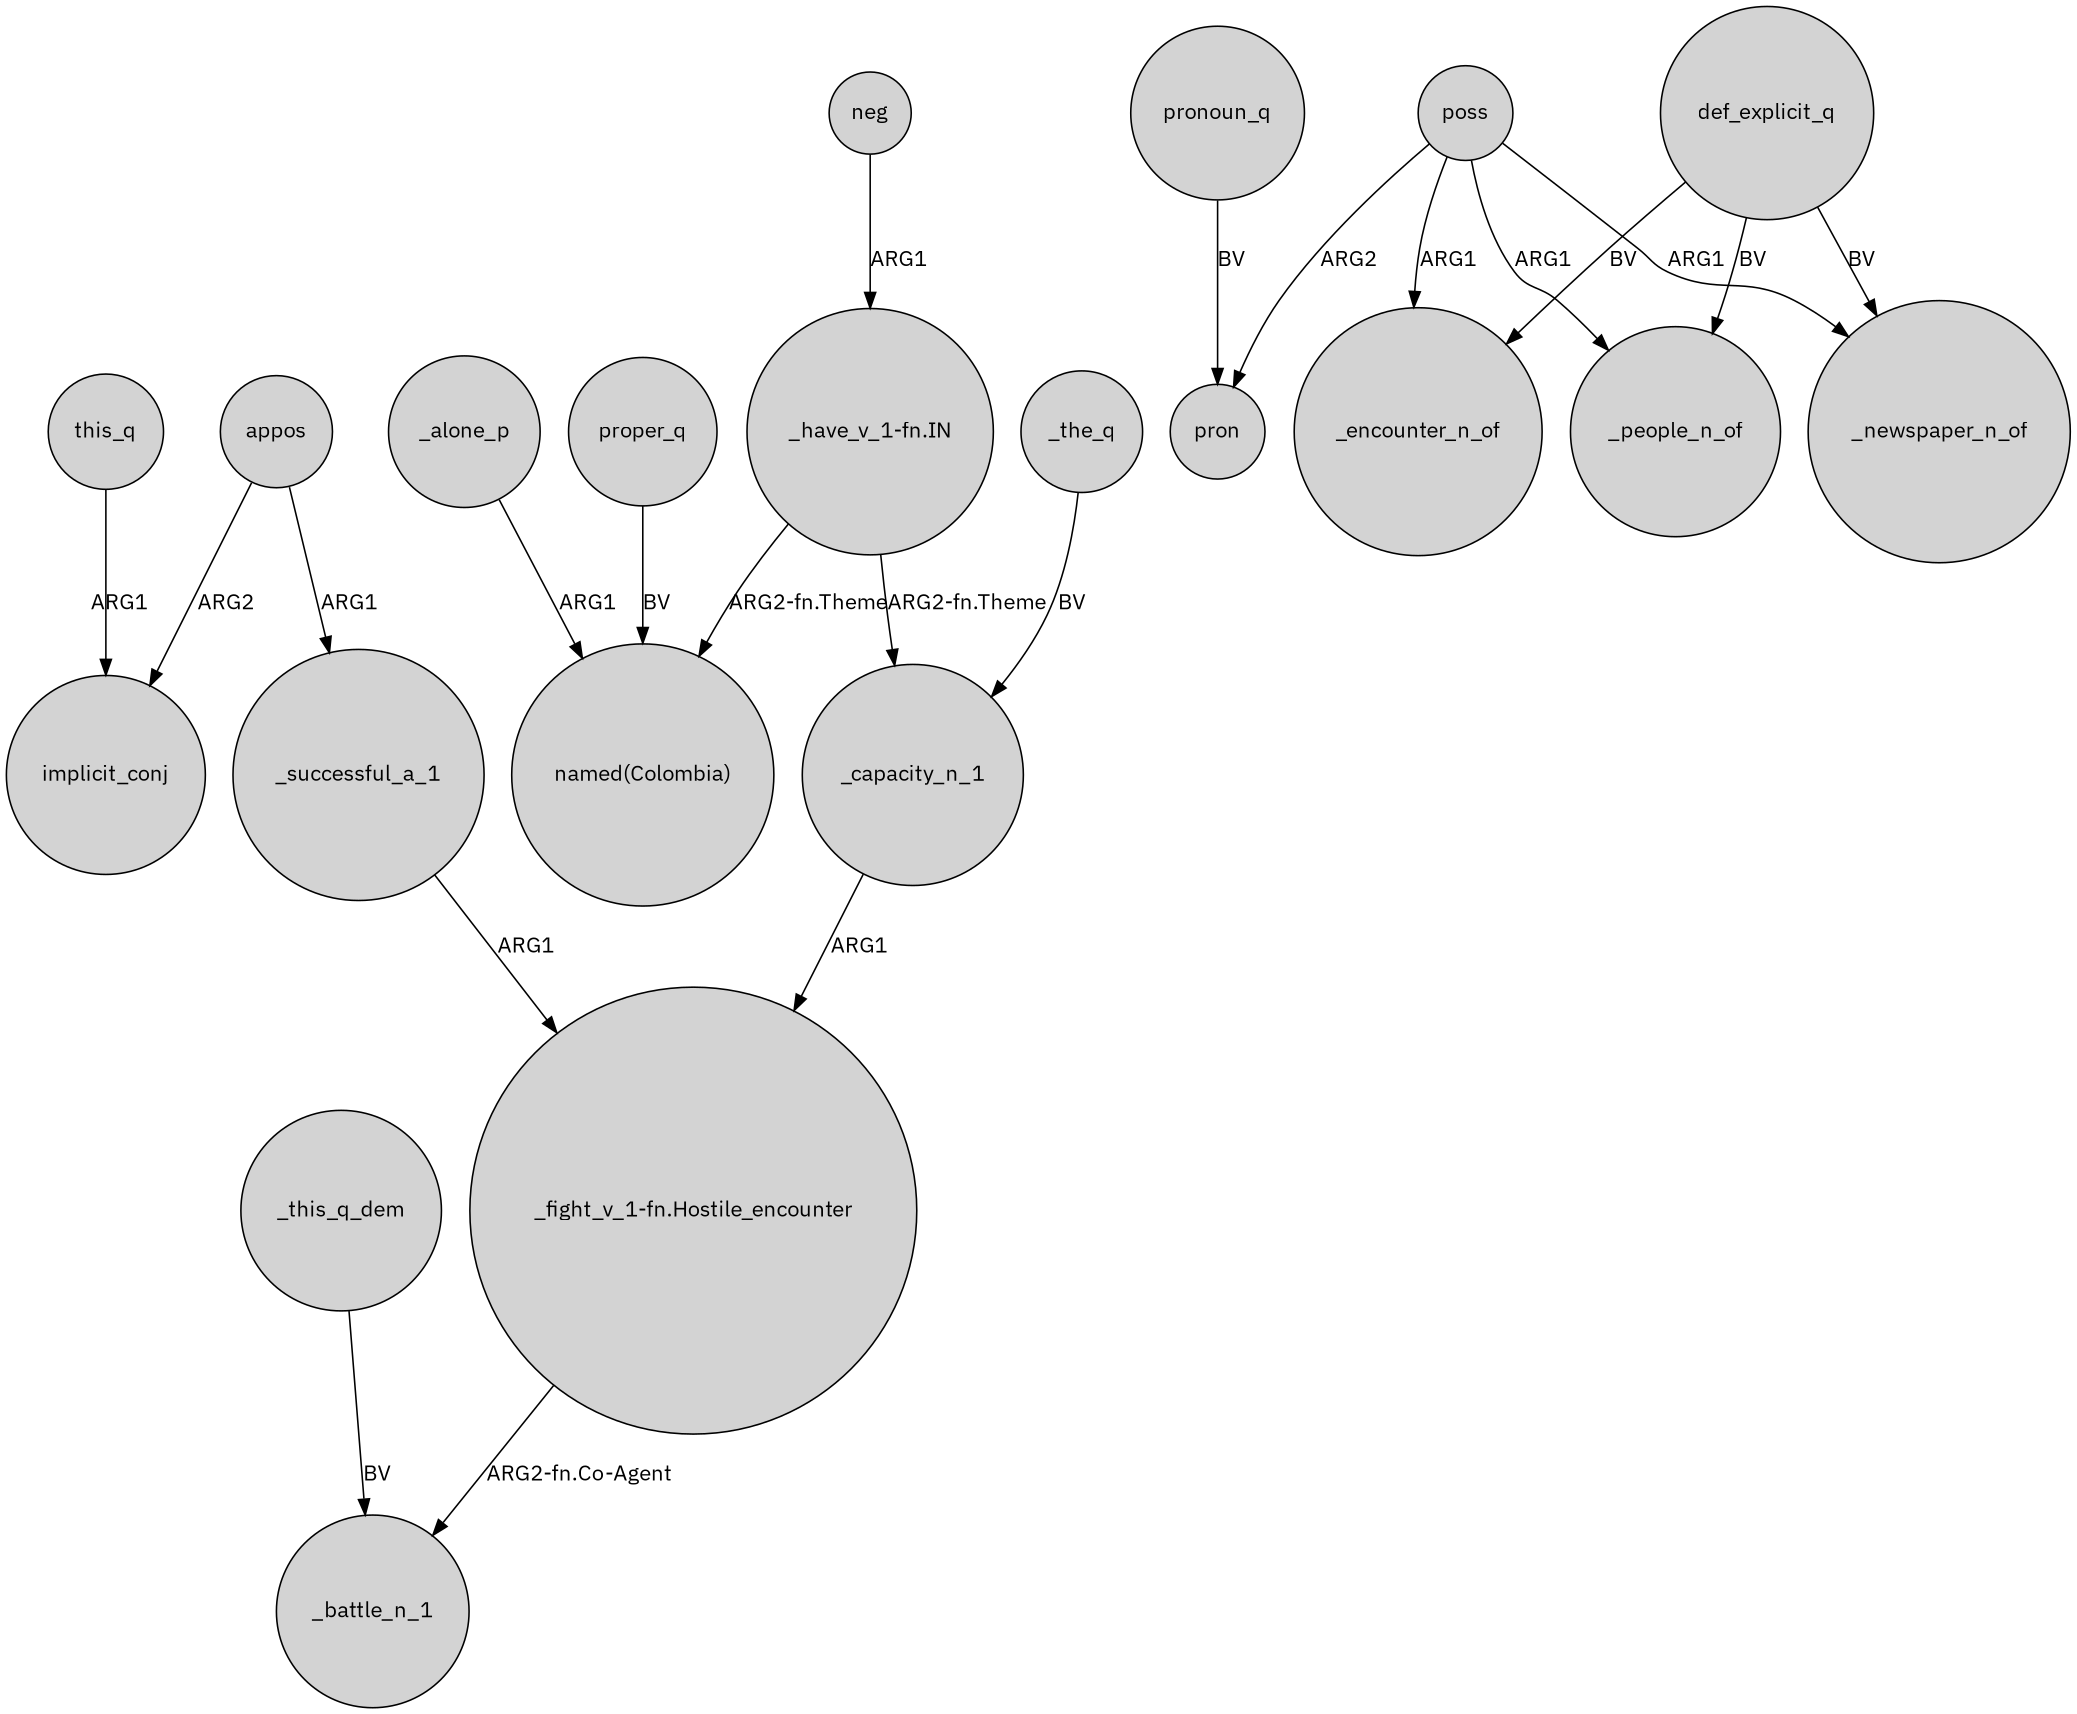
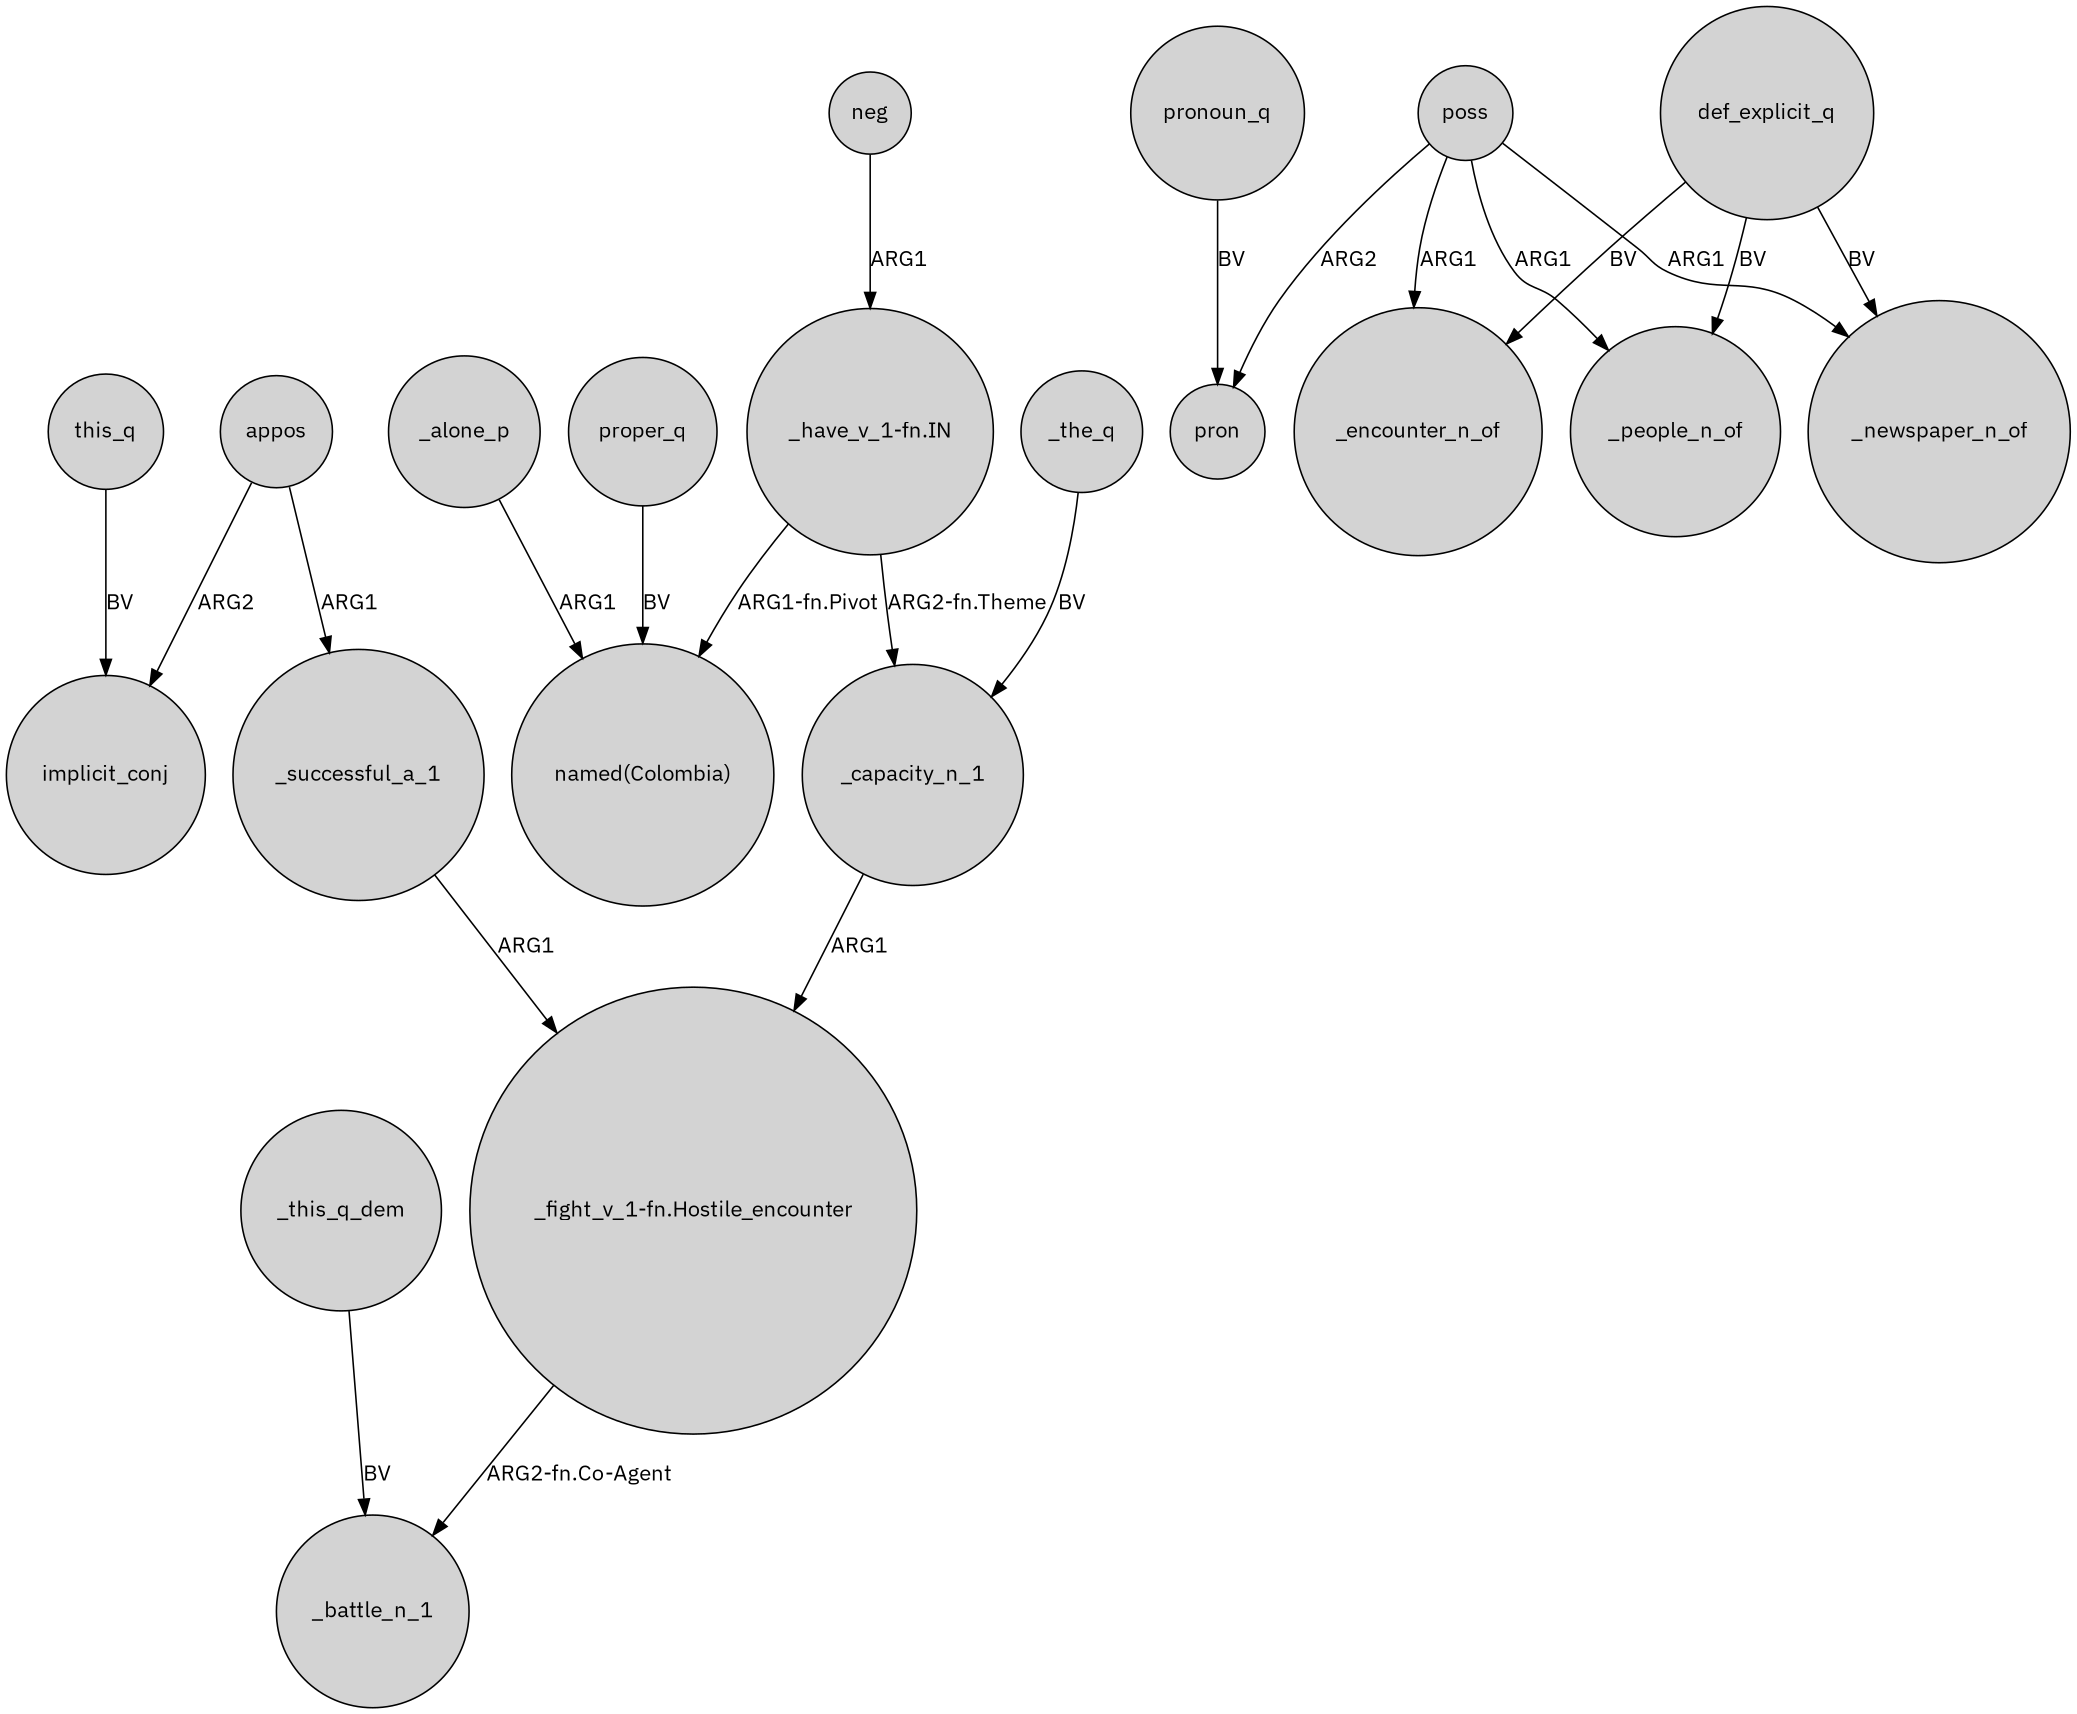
edge "this_q" -> "implicit_conj": label "ARG1" -> "BV"
edge "_have_v_1-fn.IN" -> "named(Colombia)": label "ARG2-fn.Theme" -> "ARG1-fn.Pivot"
